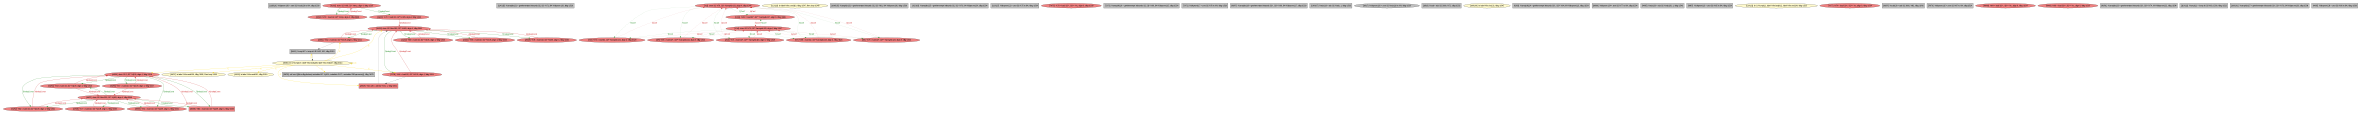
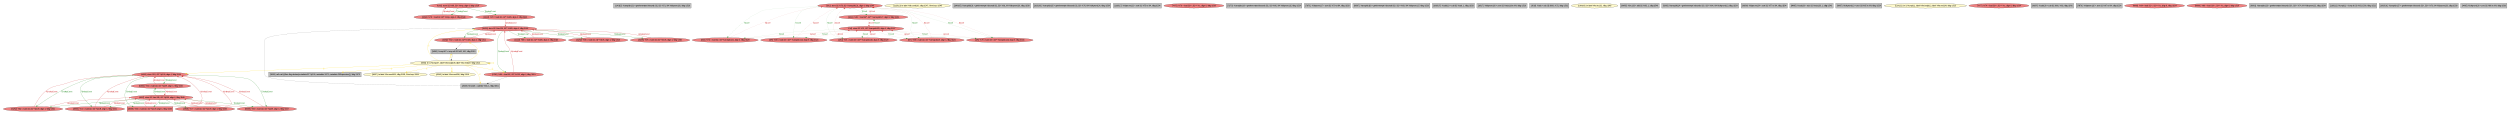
node "[118/119]  %idxprom130 = zext i32 %sub129 to i64, !dbg !1539": removed
node "[16/17]  %idxprom120 = zext i32 %sub119 to i64, !dbg !1529": shape ellipse -> box
node "[64/65]  %inc133 = add i32 %83, 1, !dbg !1546": added
edge "[47/48]  %77 = load i32, i32* %j109, align 4, !dbg !1536" -> "[44/59]  store i32 0, i32* %j109, align 4, !dbg !1518": added, label "A|indep|Const"
node "[28/29]  %inc136 = add i32 %84, 1, !dbg !1551": fillcolor lightcoral -> grey
edge "[46/57]  store i32 %inc133, i32* %j109, align 4, !dbg !1546" -> "[55/56]  %67 = load i32, i32* %j109, align 4, !dbg !1527": added, label "T|indep|Const"
